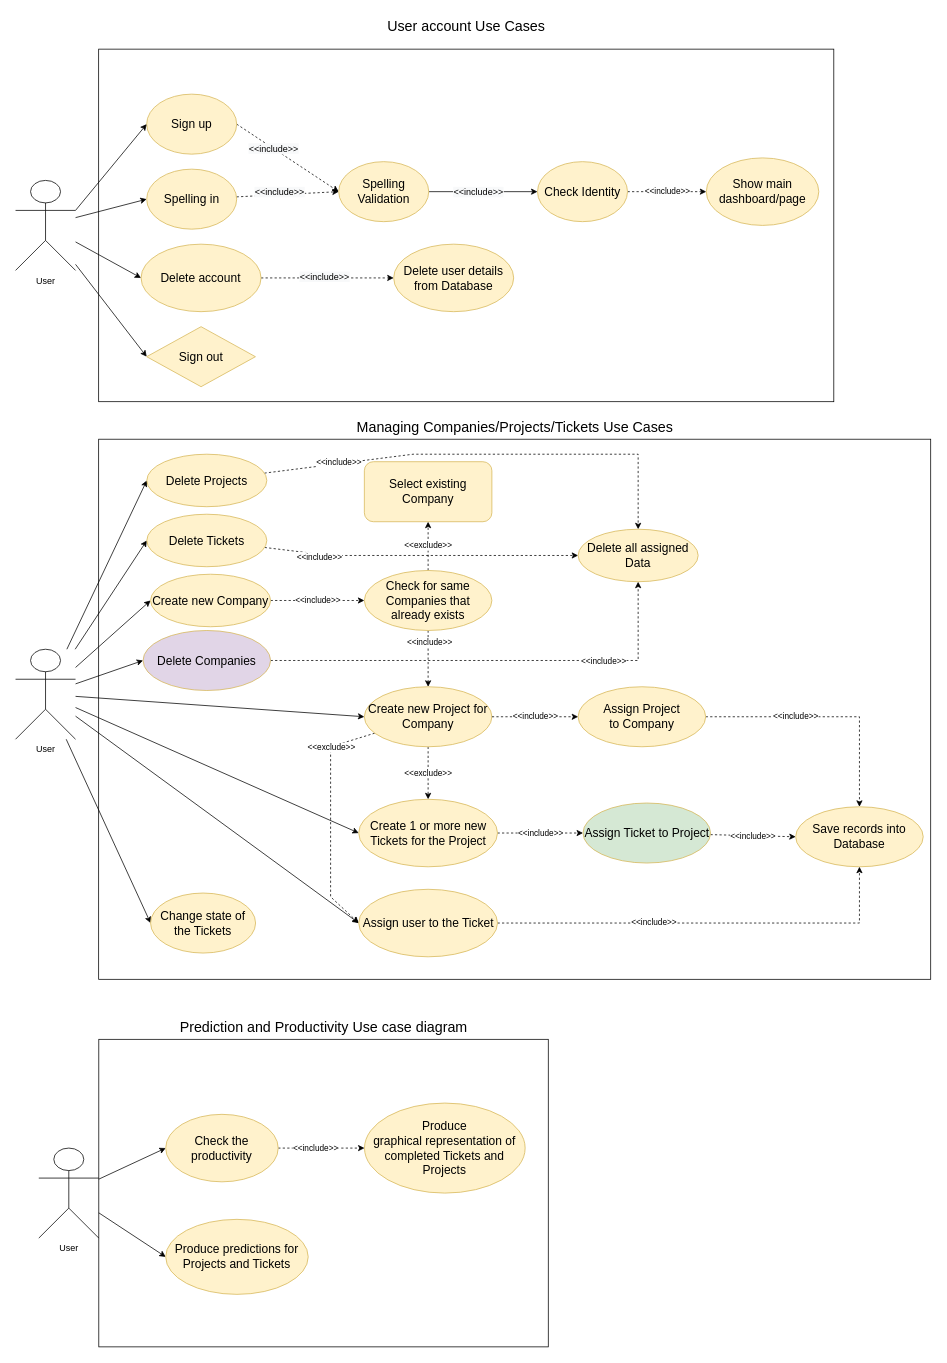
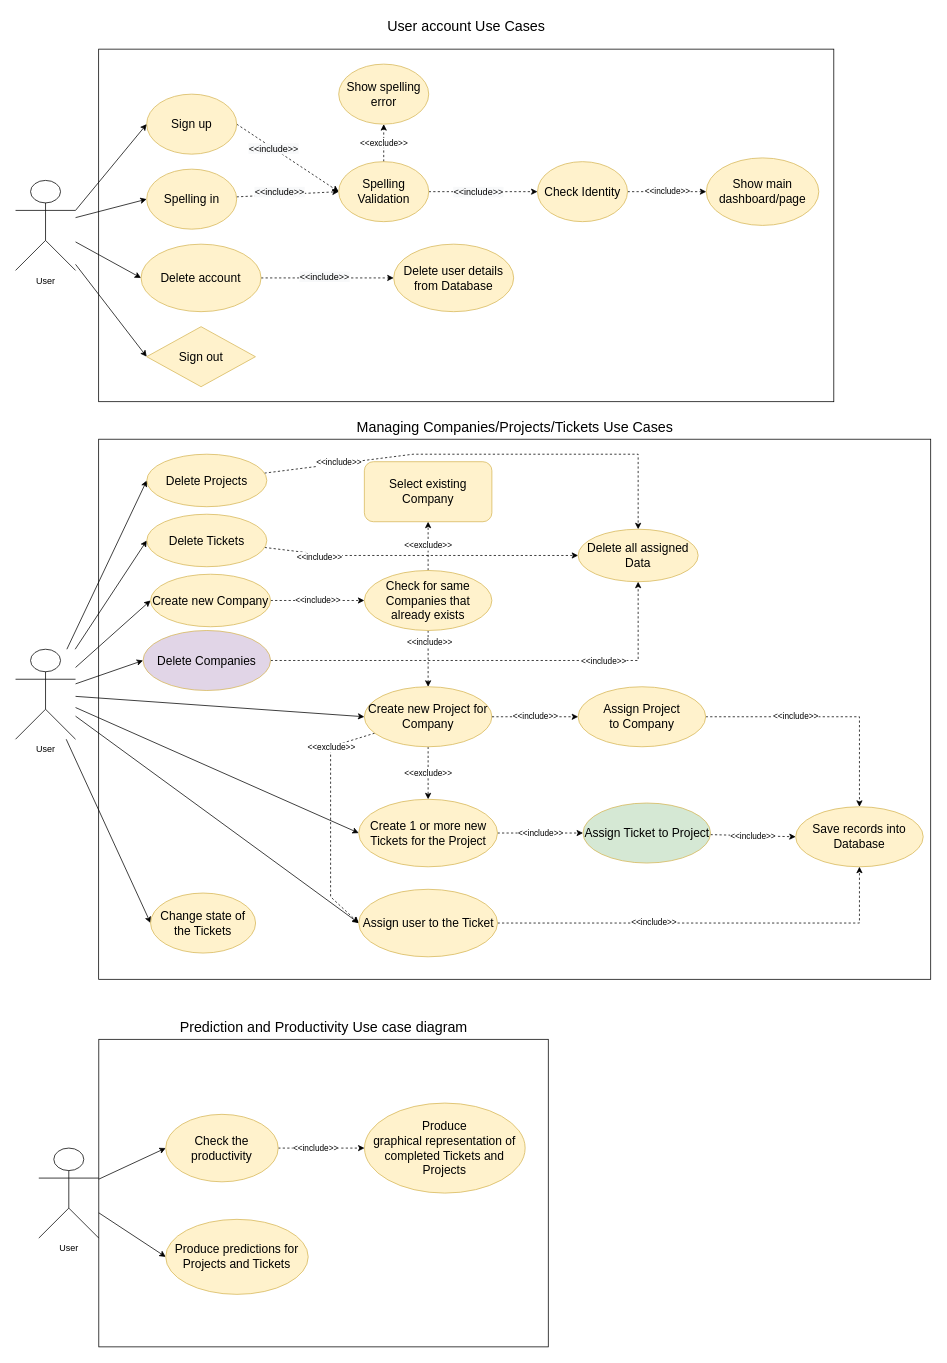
node "Show spelling error": added
edge "Spelling Validation" -> "Show spelling error": added, label "<<exclude>>"
edge "Spelling Validation" -> "Check Identity": style solid -> dashed
